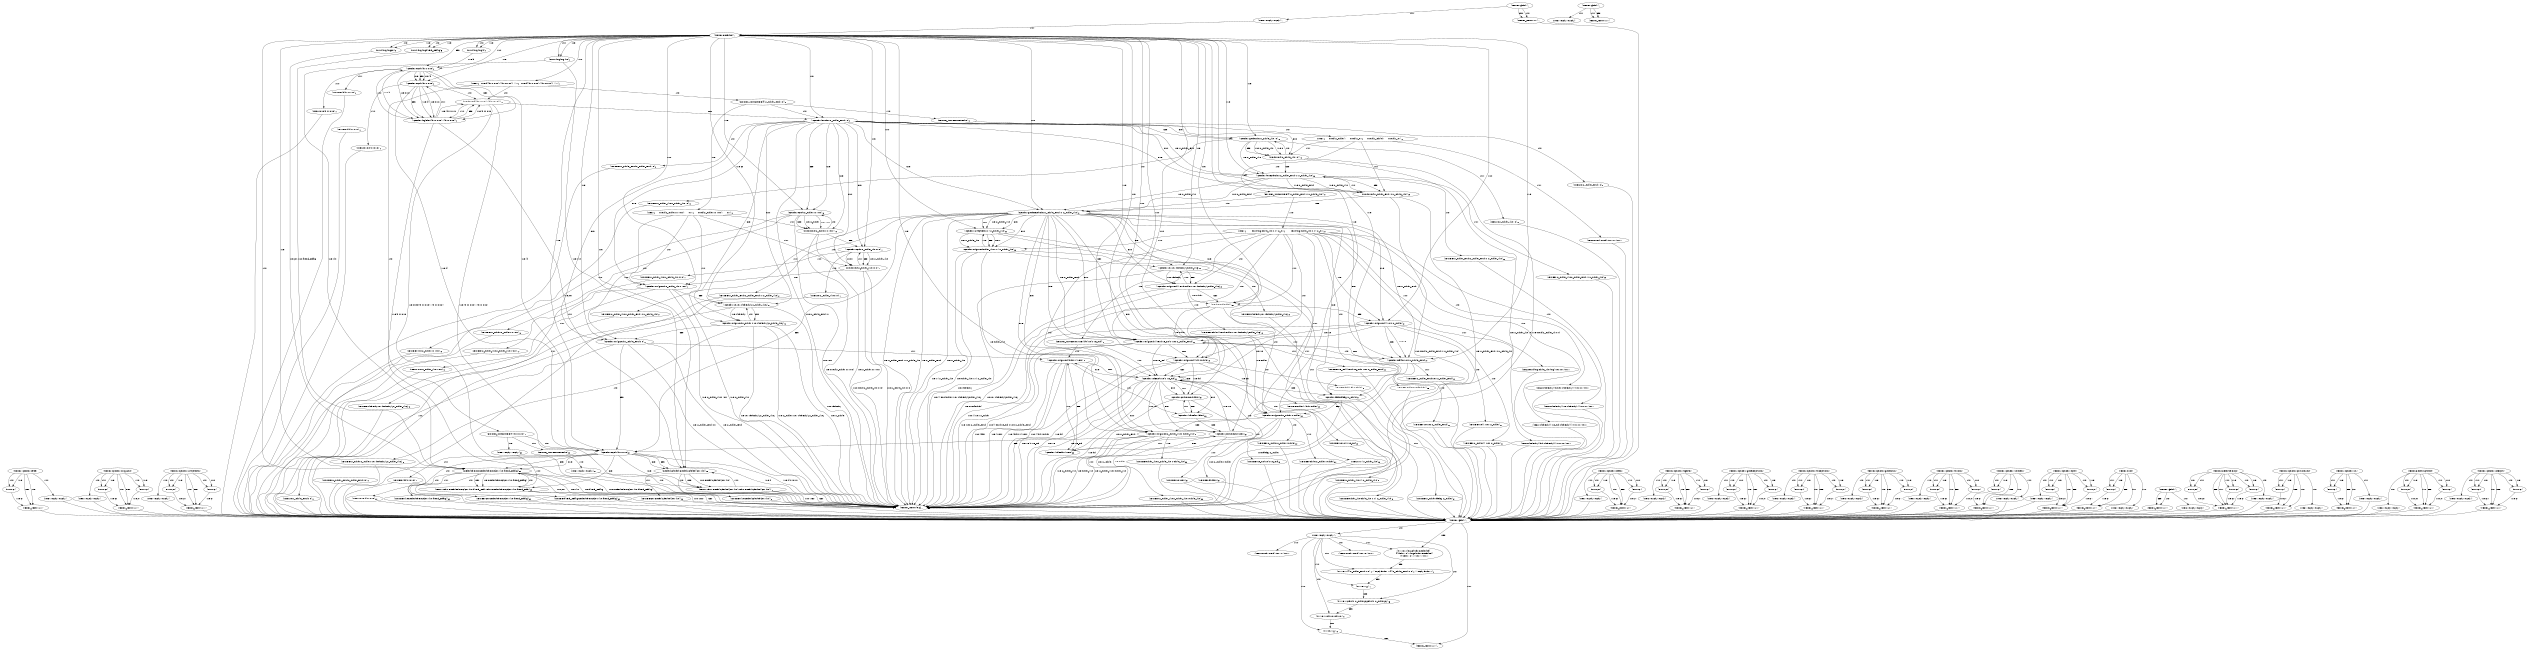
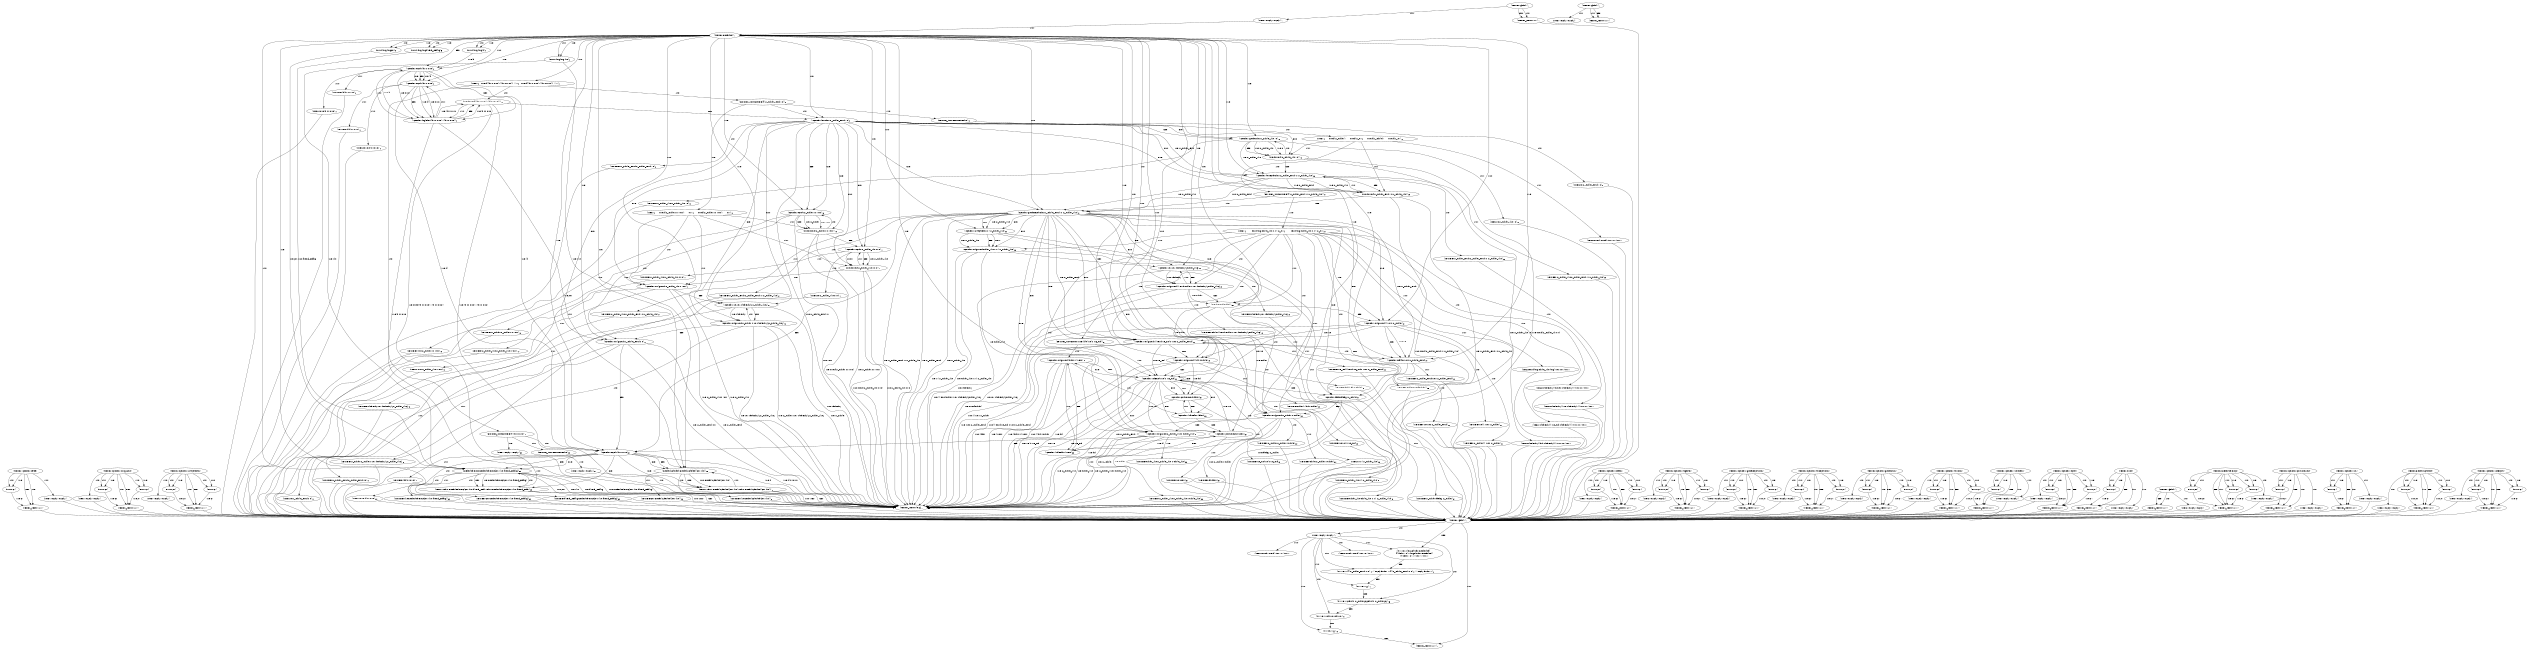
edge "(<operator>.equals,id == 0x23)" -> "(assert,assert((id == 0x20) || (id == 0x23)))": now "(<operator>.equals,id == 0x23)" -> "(IDENTIFIER,id,id == 0x23)"
edge "(METHOD,CreateBlock)" -> "(<operator>.new,new BlockEntry*[m_entries_size])": label "DDG: p3" -> "DDG: "
edge "(<operator>.assignment,entries_size = 2 * m_entries_size)" -> "(<operator>.multiplication,2 * m_entries_size)": removed, label "AST:"
node "(CONTROL_STRUCTURE,WHILE,while (src != src_end))": text "27" -> "29"
edge "(<operator>.assignment,m_entries_count = 0)" -> "(<operator>.assignment,*dst++ = *src++)": now "(<operator>.assignment,m_entries_count = 0)" -> "(IDENTIFIER,m_entries_count,m_entries_count = 0)"
edge "(<operator>.assignment,** dst = entries)" -> "(IDENTIFIER,entries,** dst = entries)": label "DDG: pos" -> "AST: "
edge "(<operator>.indirection,*src++)" -> "(<operator>.postIncrement,src++)": label "AST: " -> "DDG: id"
